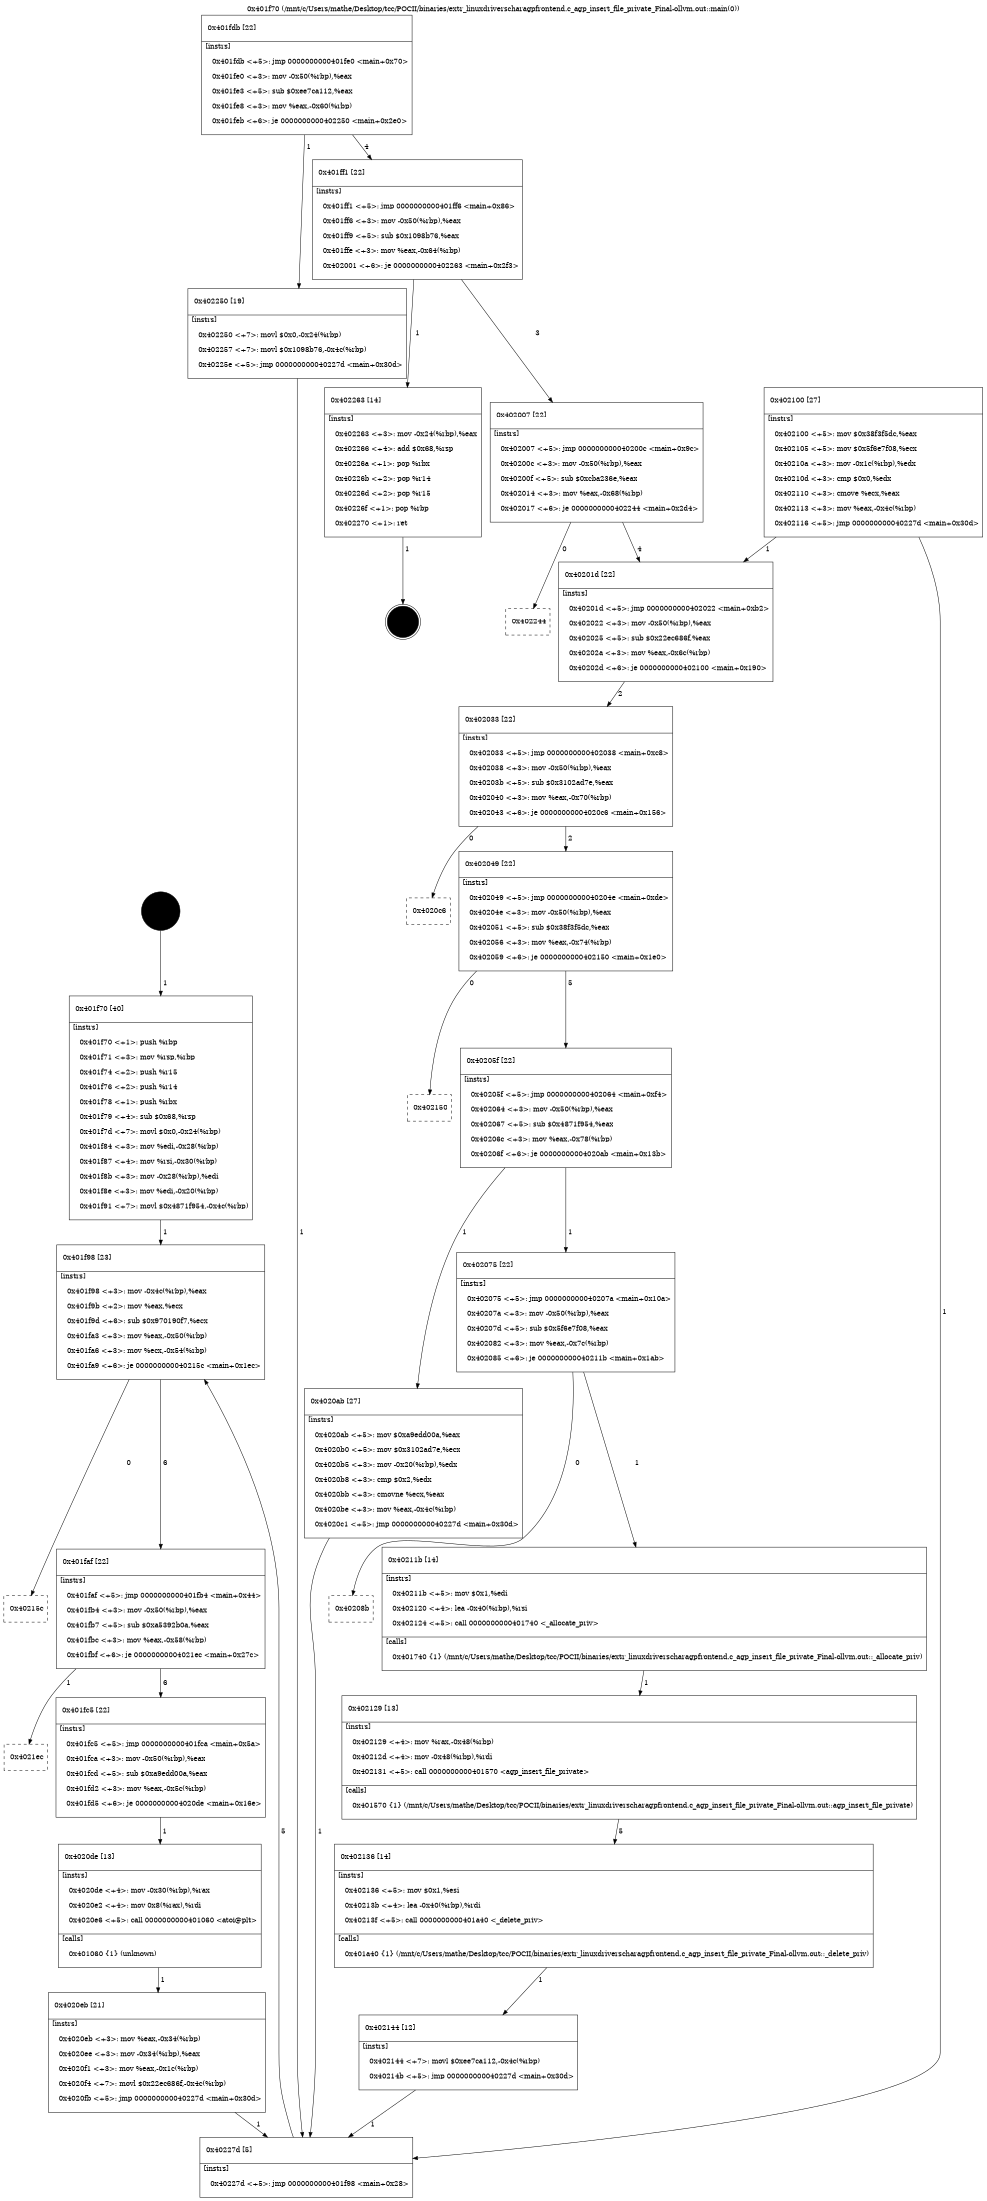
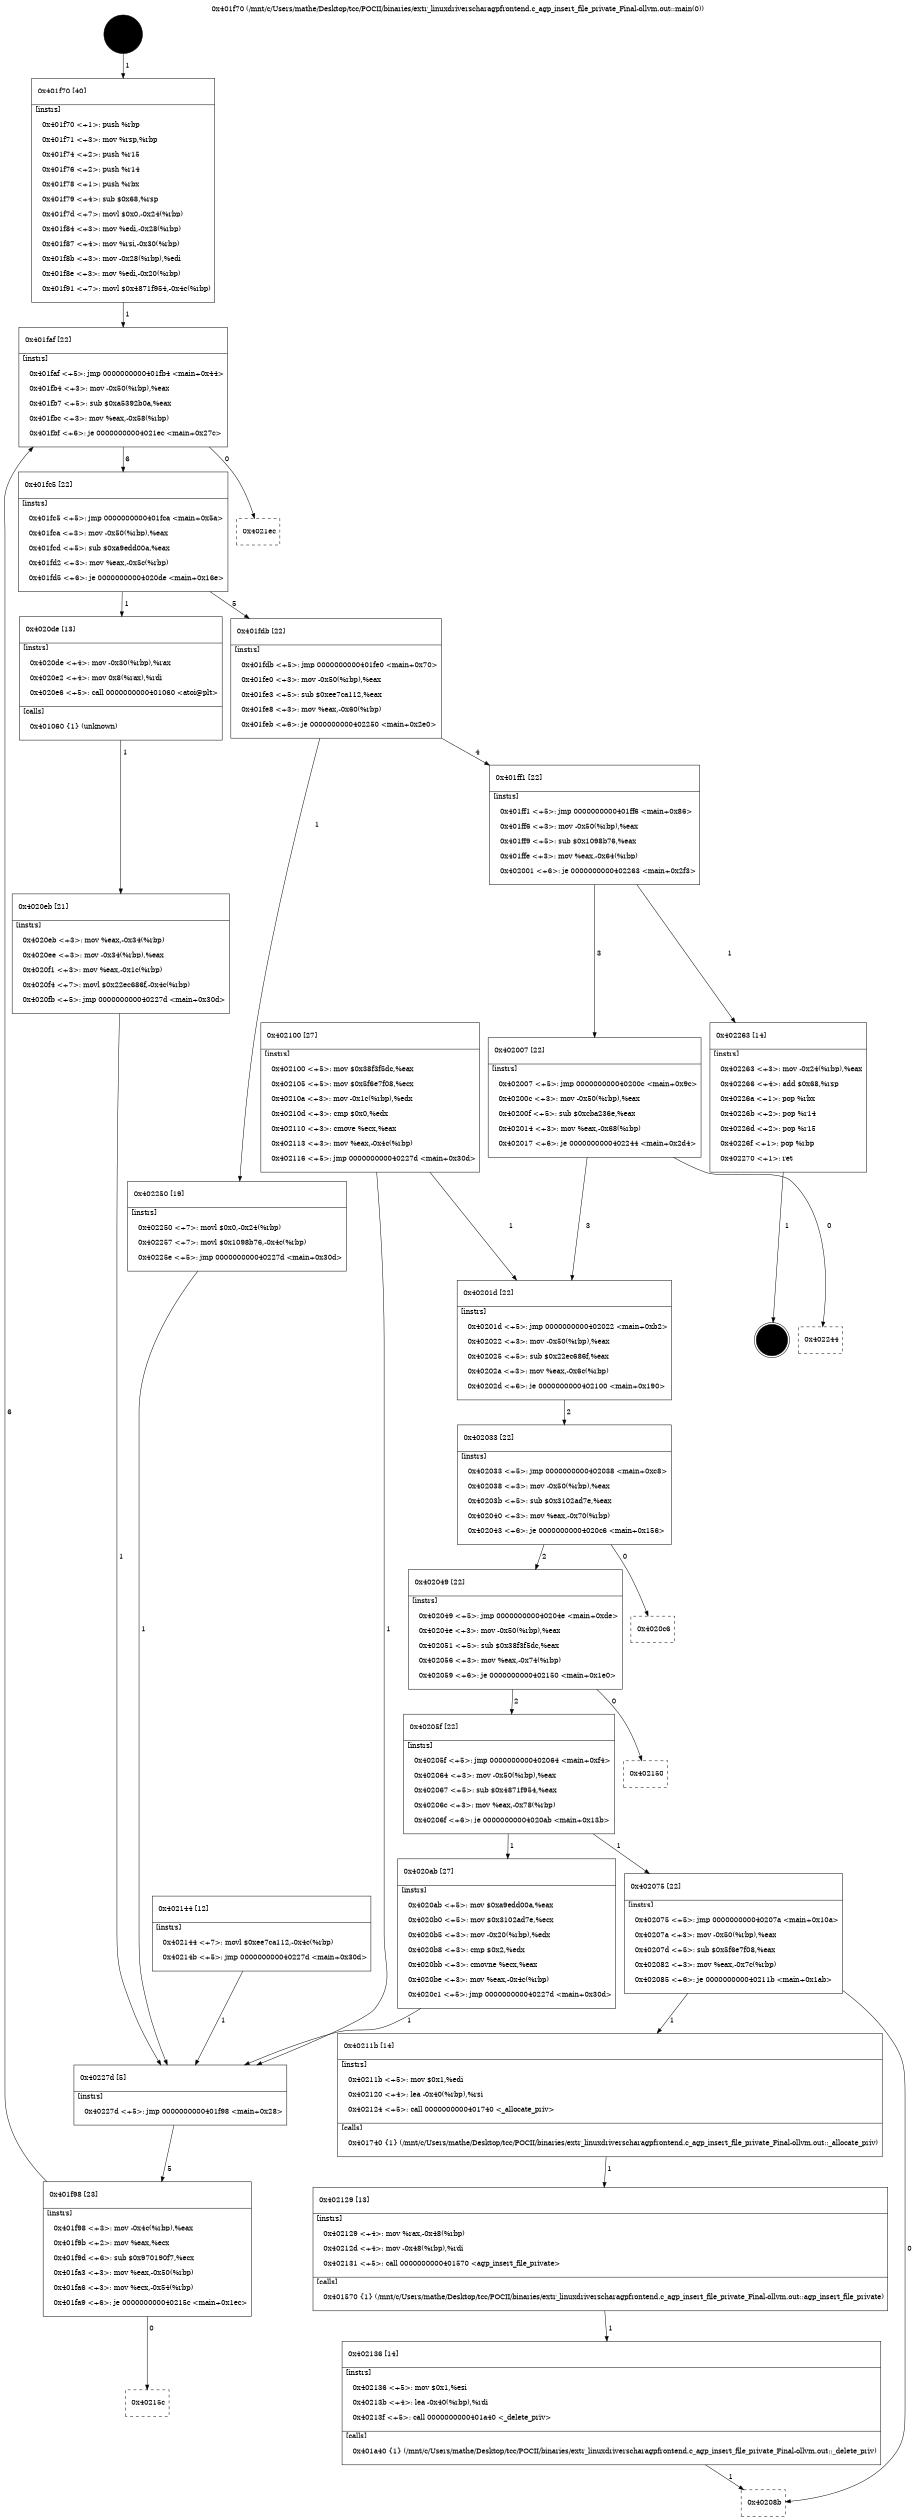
edge "0x402007 [22]" -> "0x40201d [22]": label " 4" -> " 3"
edge "0x401fc5 [22]" -> "0x401fdb [22]": added, label "5"
edge "0x402049 [22]" -> "0x40205f [22]": label " 5" -> " 2"
edge "0x401f70 [40]" -> "0x401f98 [23]": now "0x401f70 [40]" -> "0x401faf [22]"
edge "0x401faf [22]" -> "0x4021ec": label " 1" -> " 0"
edge "0x402129 [13]" -> "0x402136 [14]": label " 5" -> " 1"
edge "0x402136 [14]" -> "0x402144 [12]": now "0x402136 [14]" -> "0x40208b"
